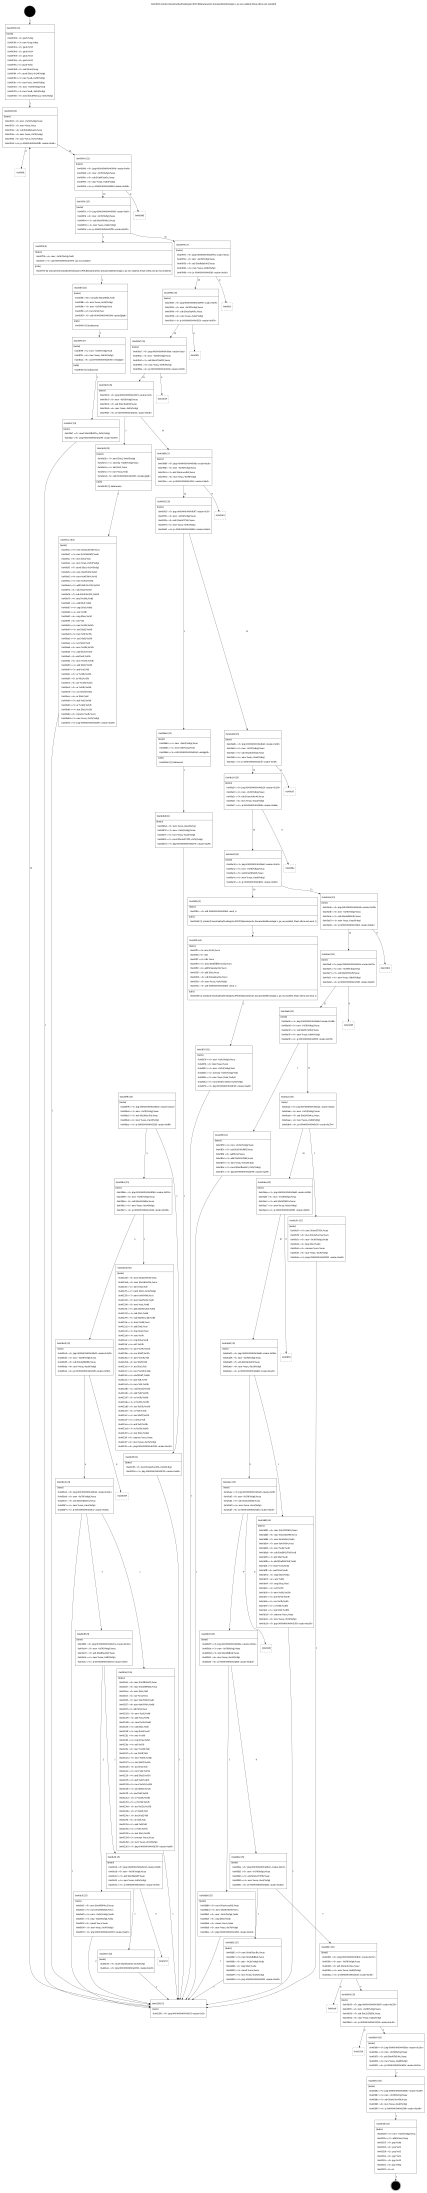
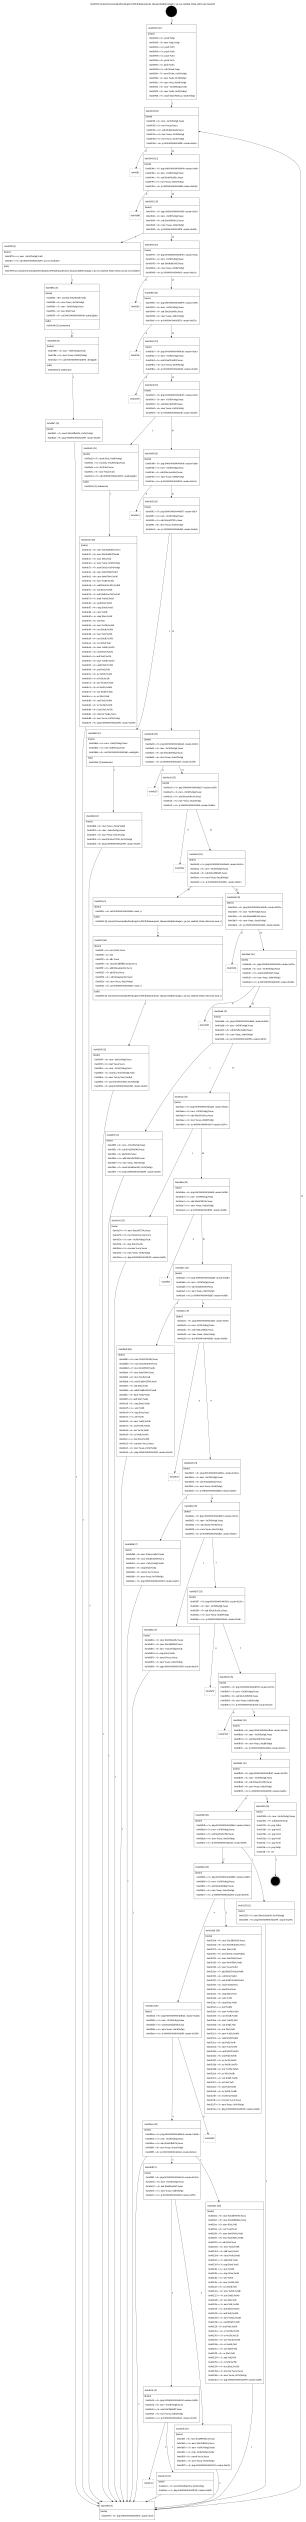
edge "0x401b82 [25]" -> "0x401b9b [25]": added, label "6"
